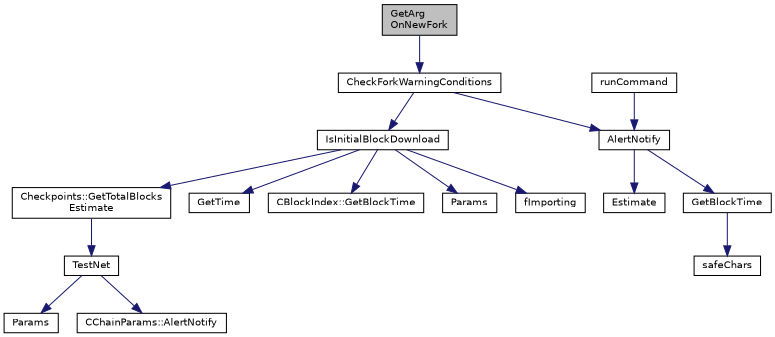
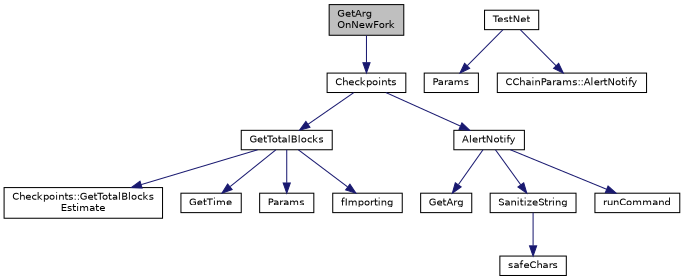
node "CheckForkWarningConditions": label "CheckForkWarningConditions" -> "Checkpoints"
edge "runCommand" -> "AlertNotify": reversed
node "IsInitialBlockDownload": label "IsInitialBlockDownload" -> "GetTotalBlocks"
node "CBlockIndex::GetBlockTime": removed
node "Estimate": label "Estimate" -> "GetArg"
node "GetBlockTime": label "GetBlockTime" -> "SanitizeString"
edge "Checkpoints::GetTotalBlocks Estimate" -> "TestNet": removed
